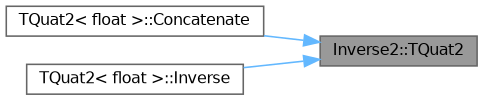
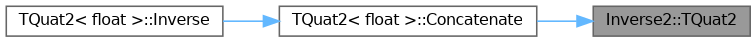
edge "TQuat2< float >::Inverse" -> "Inverse2::TQuat2": now "TQuat2< float >::Inverse" -> "TQuat2< float >::Concatenate"
